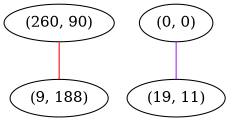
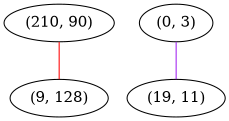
node "(260, 90)": label "(260, 90)" -> "(210, 90)"
node "(0, 0)": label "(0, 0)" -> "(0, 3)"
node "(9, 188)": label "(9, 188)" -> "(9, 128)"
